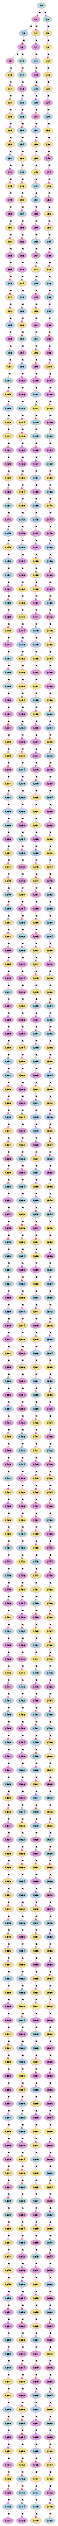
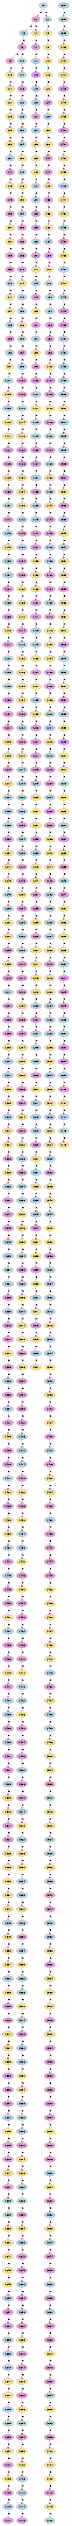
edge "S387" -> "S391": removed, label "A"
